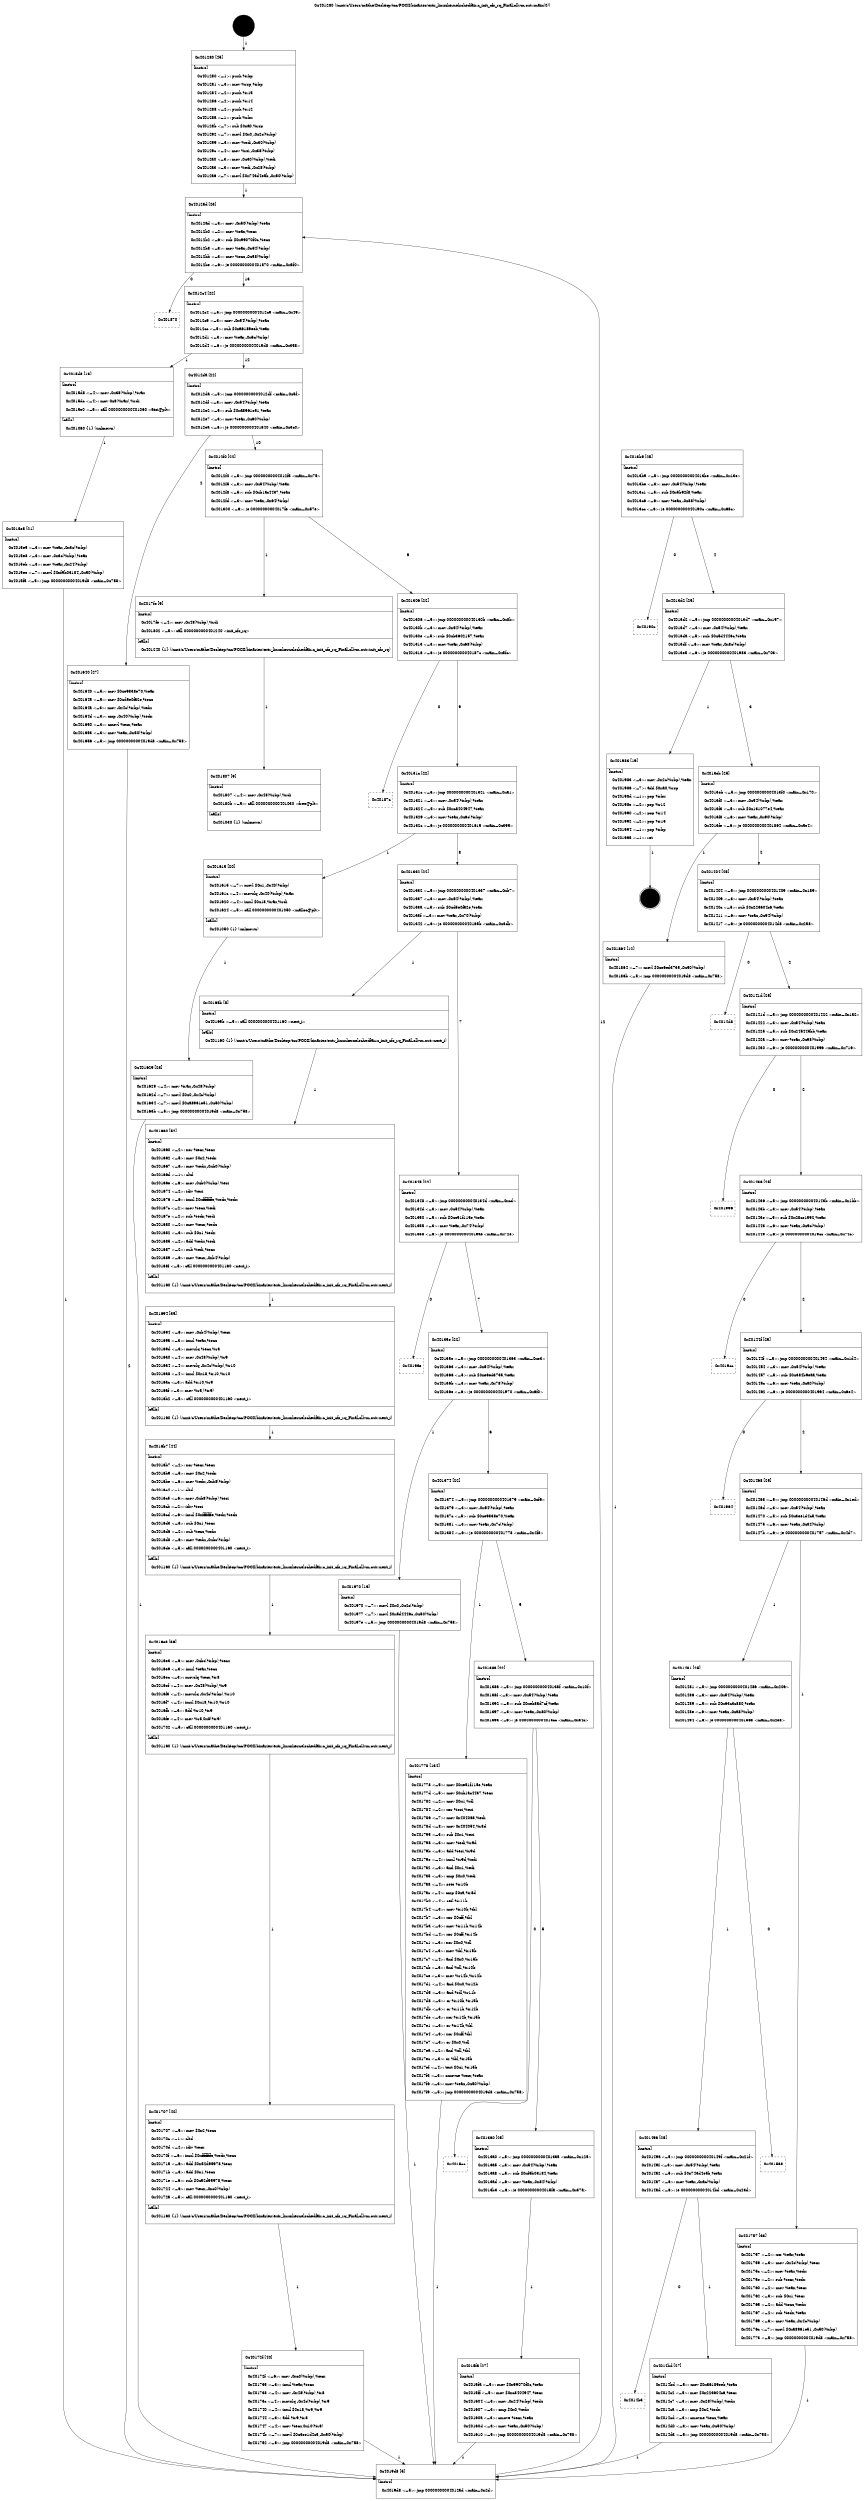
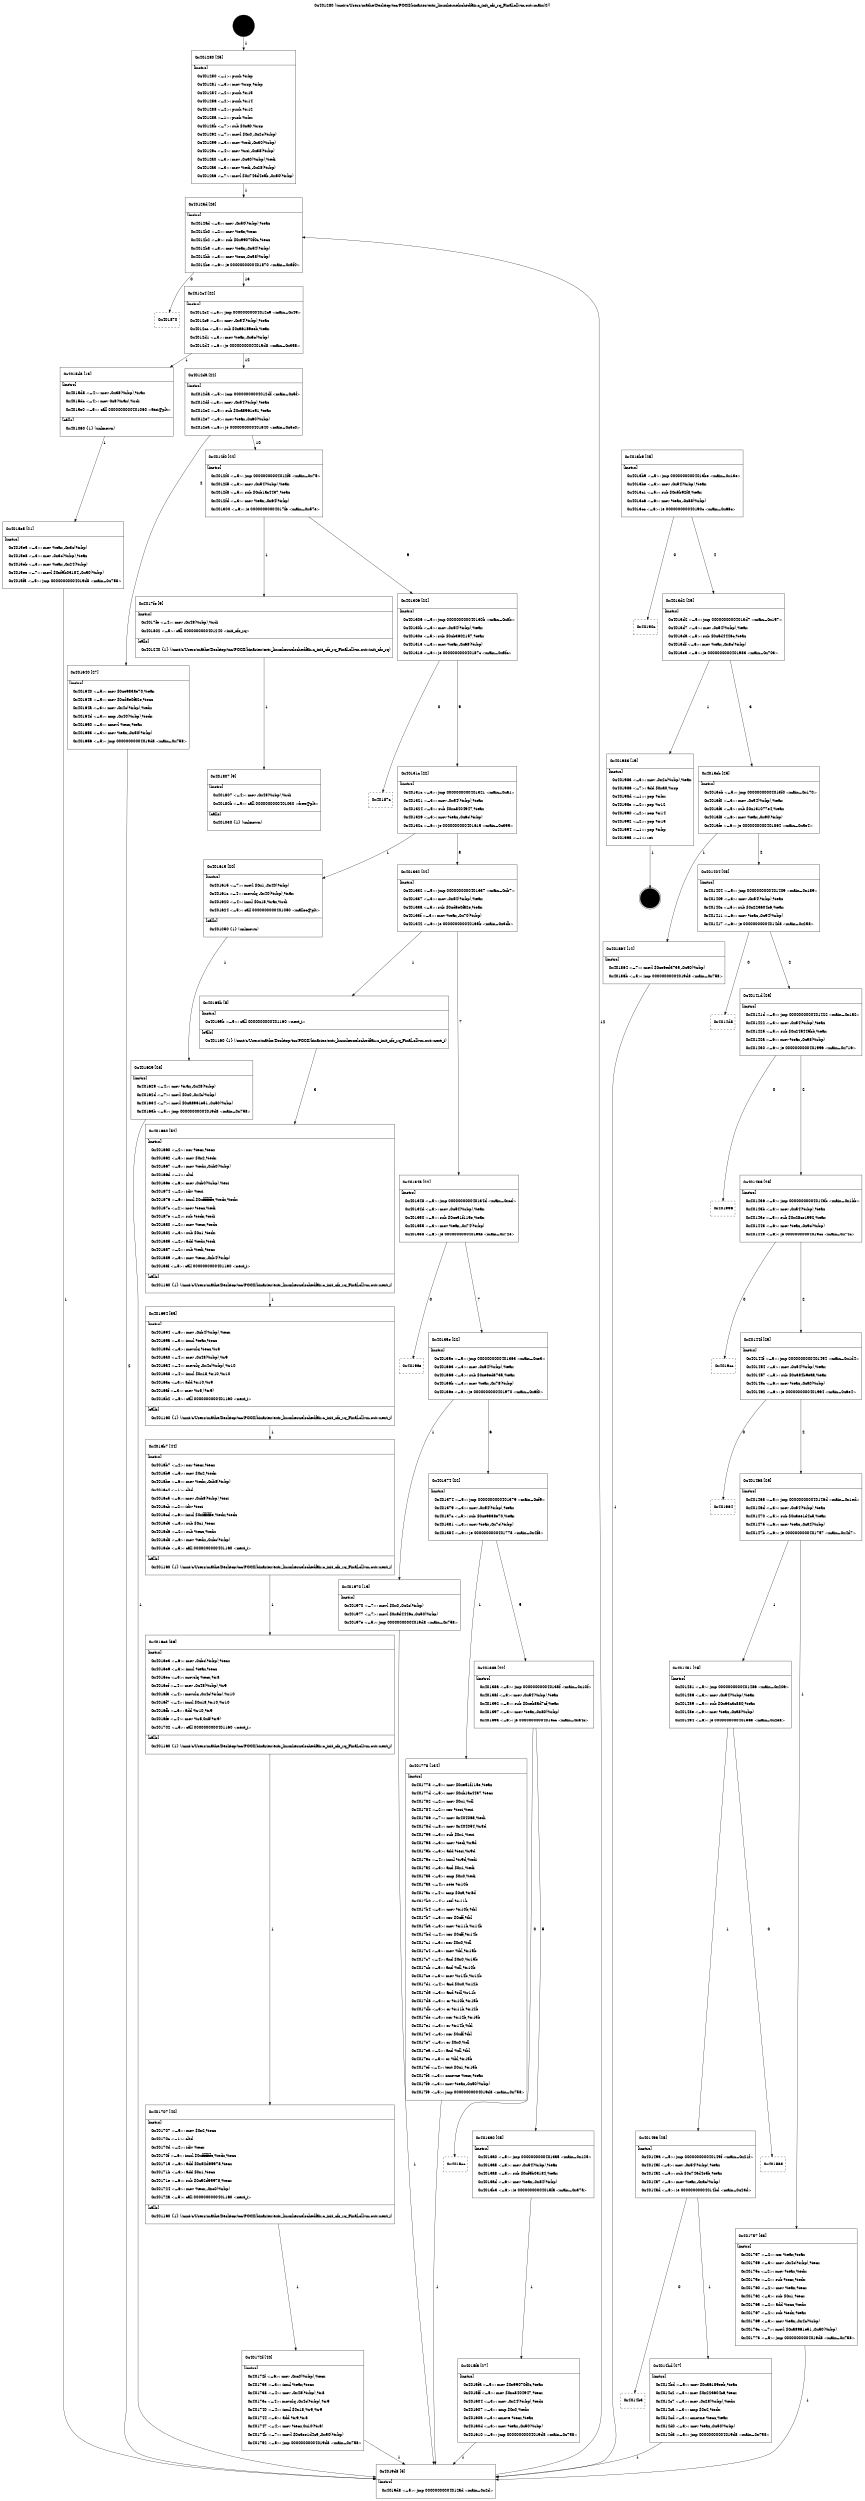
edge "0x40165b [5]" -> "0x401660 [52]": label " 1" -> " 3"
